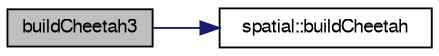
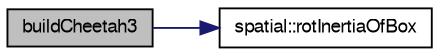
node "spatial::buildCheetah": label "spatial::buildCheetah" -> "spatial::rotInertiaOfBox"
